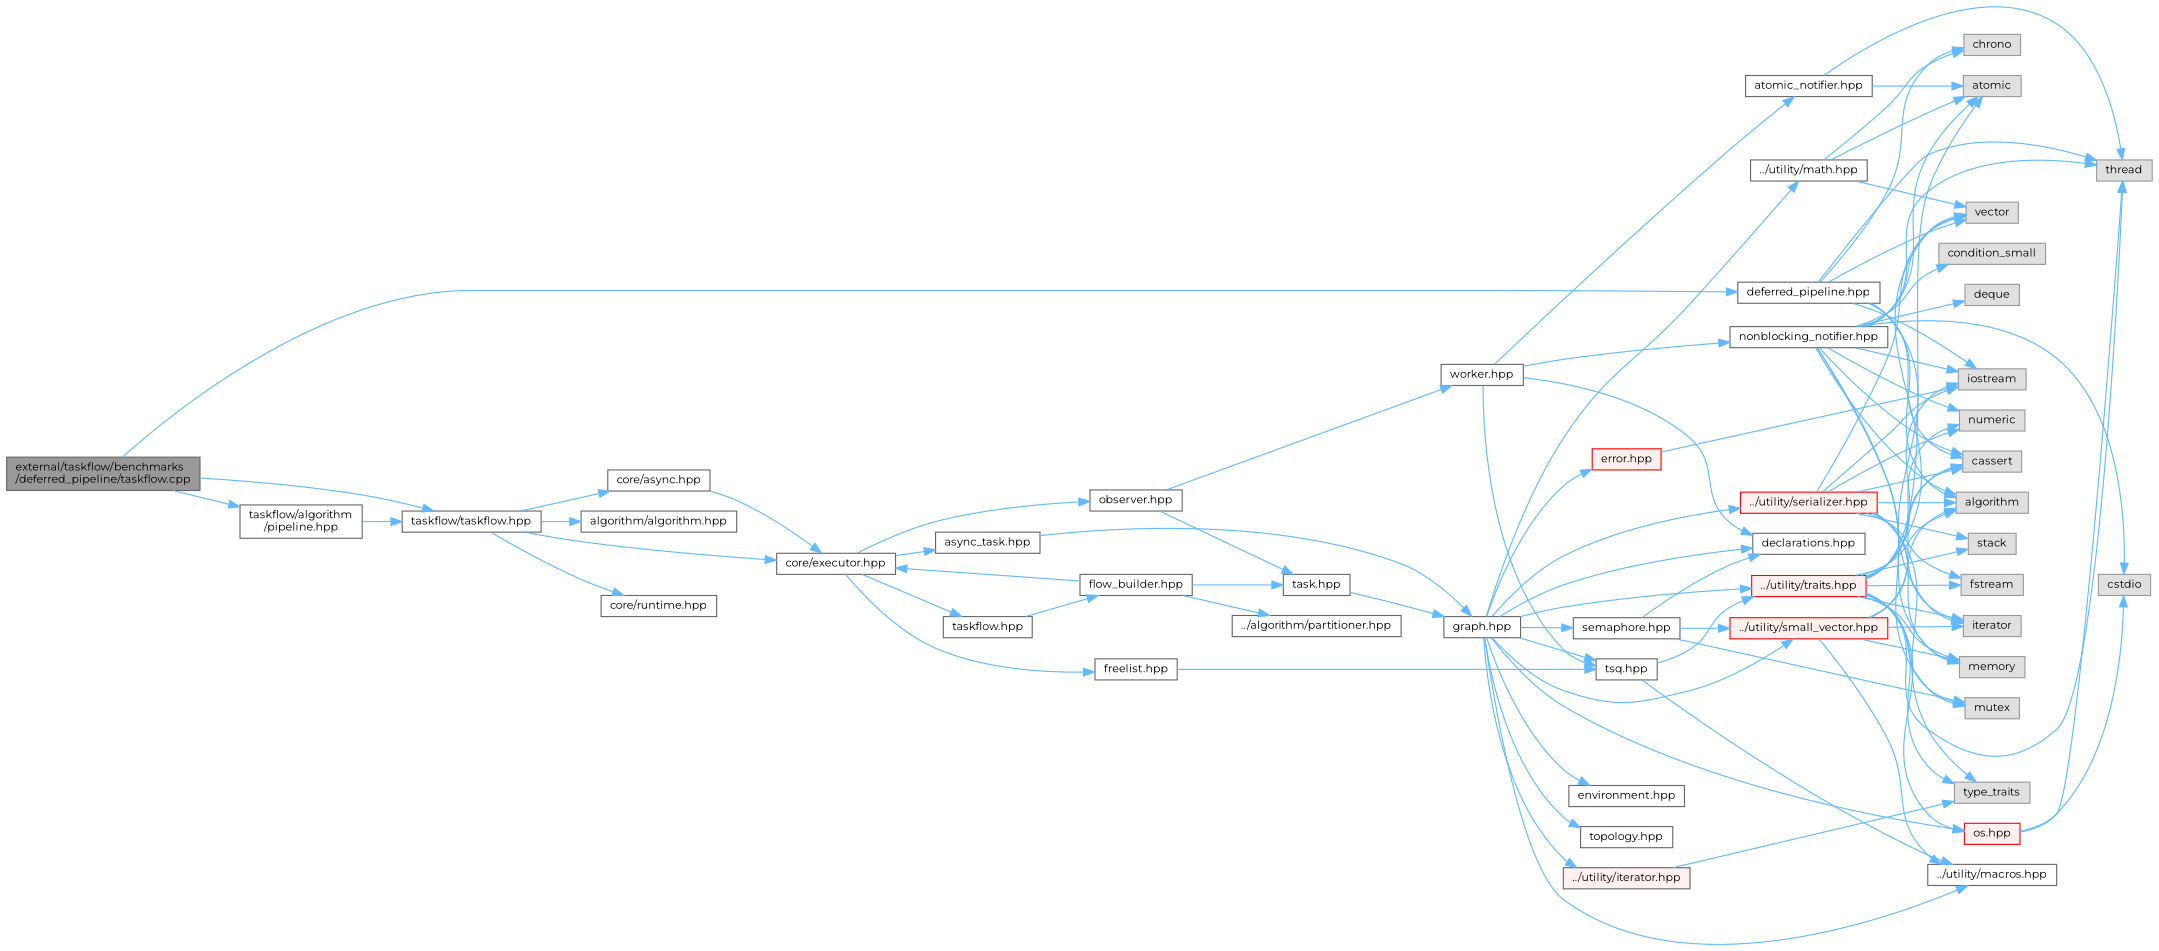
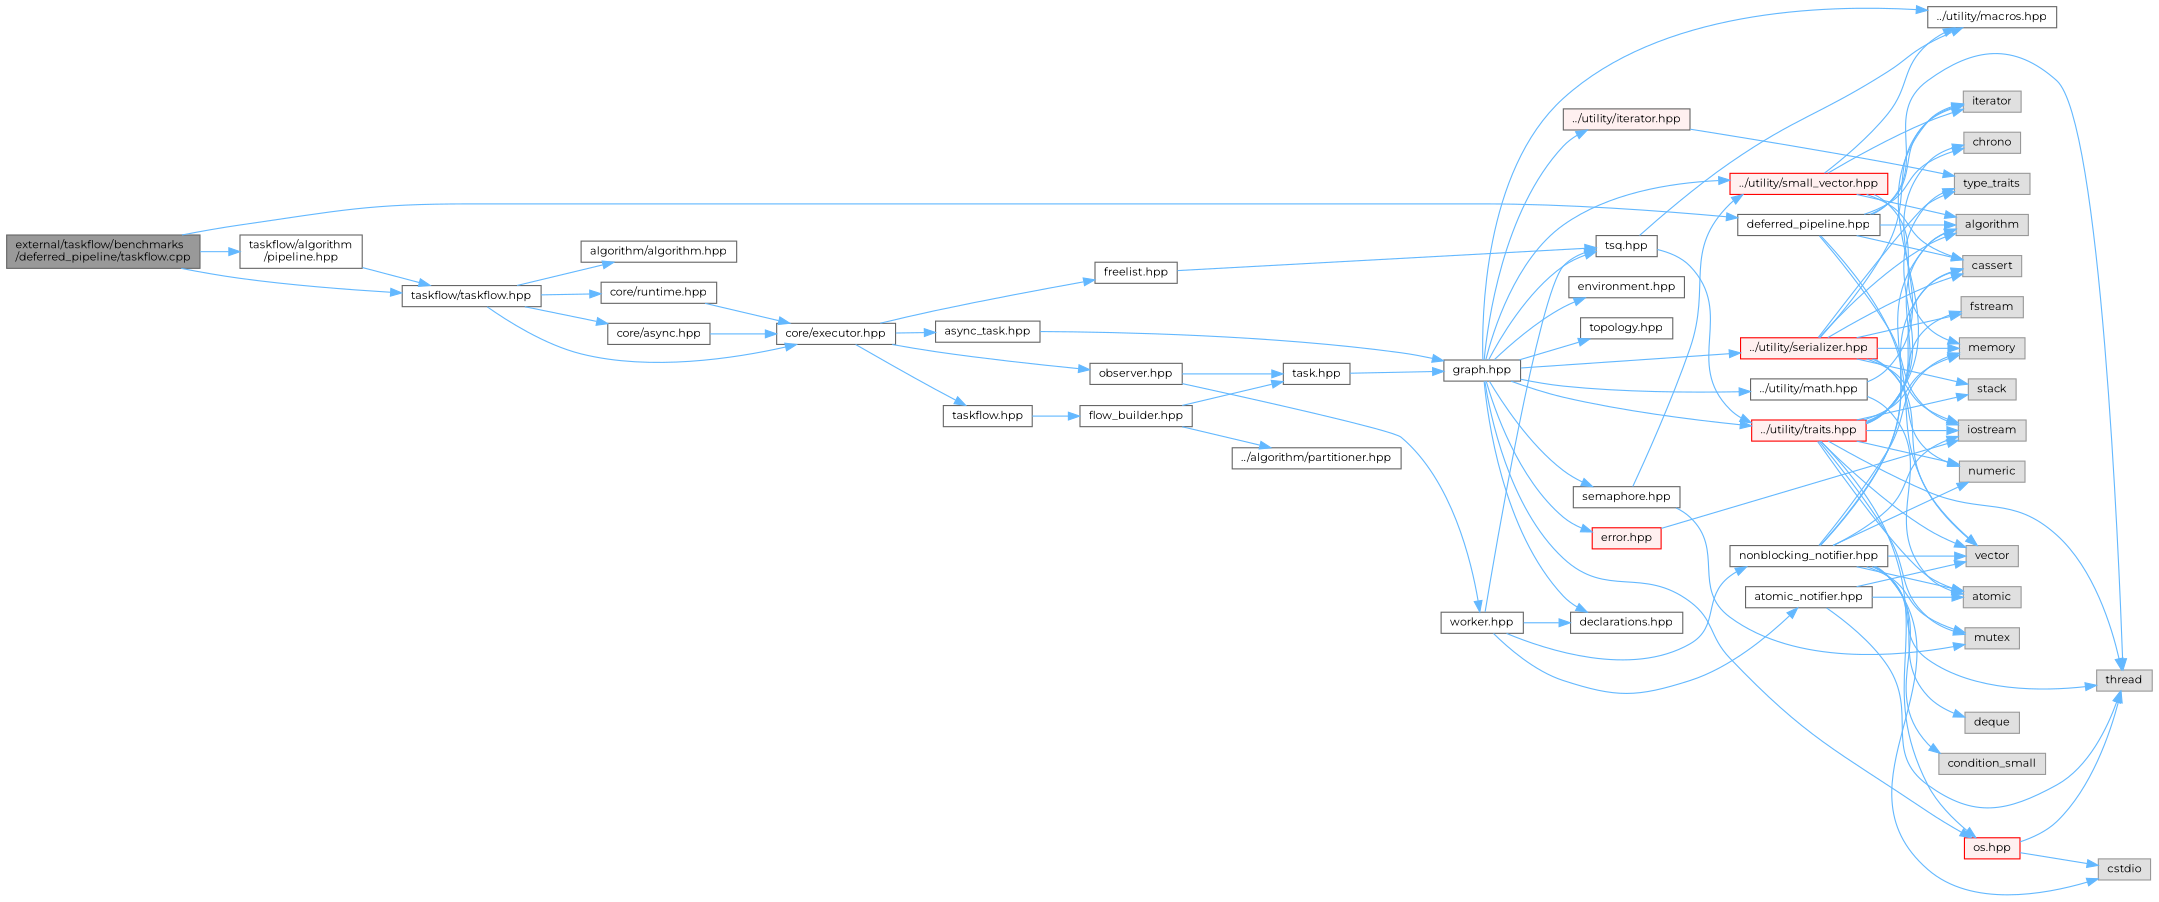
edge "../utility/math.hpp" -> "vector": now "atomic_notifier.hpp" -> "vector"
edge "flow_builder.hpp" -> "core/executor.hpp": now "core/runtime.hpp" -> "core/executor.hpp"
edge "semaphore.hpp" -> "declarations.hpp": removed
